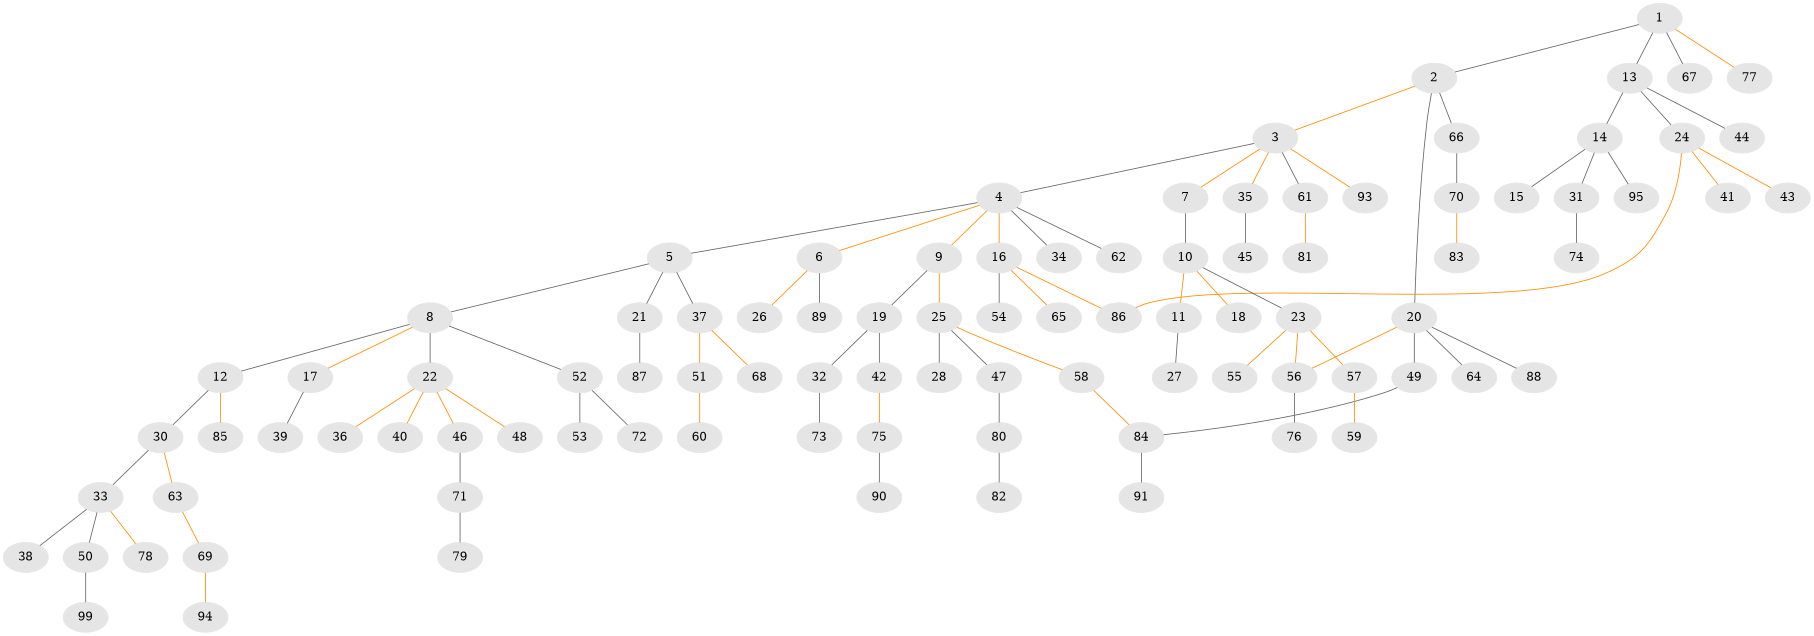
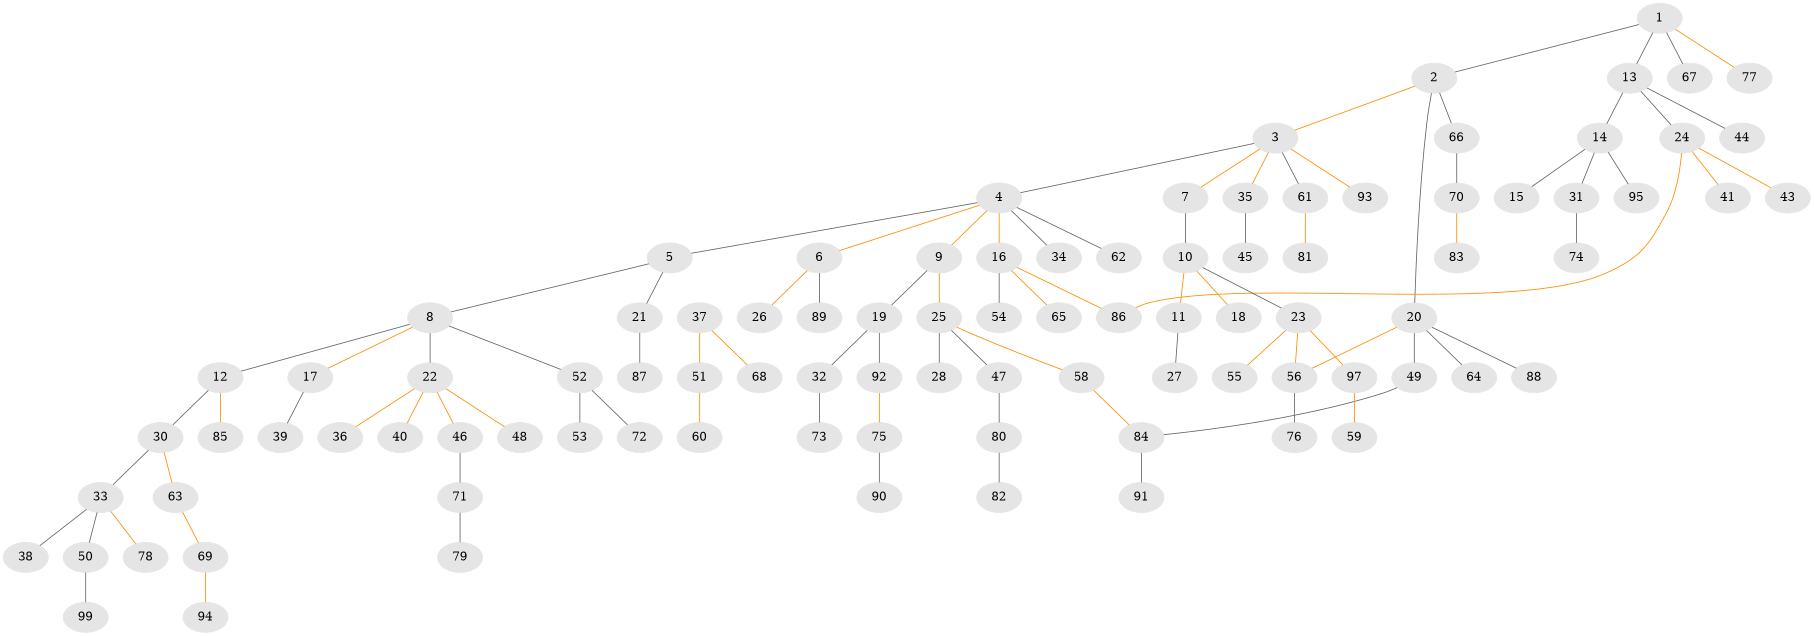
edge "5" -- "37": removed
node "42": label "42" -> "92"
node "57": label "57" -> "97"
